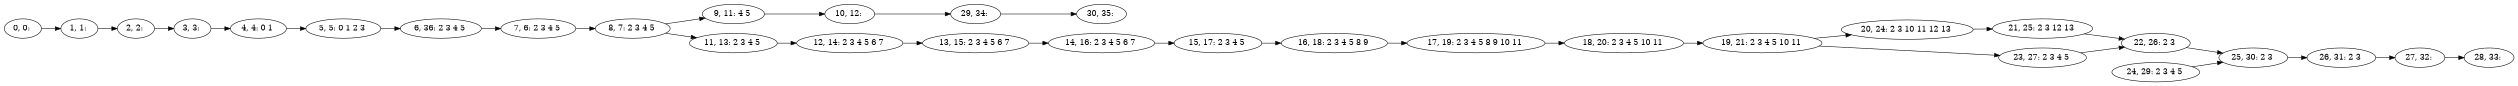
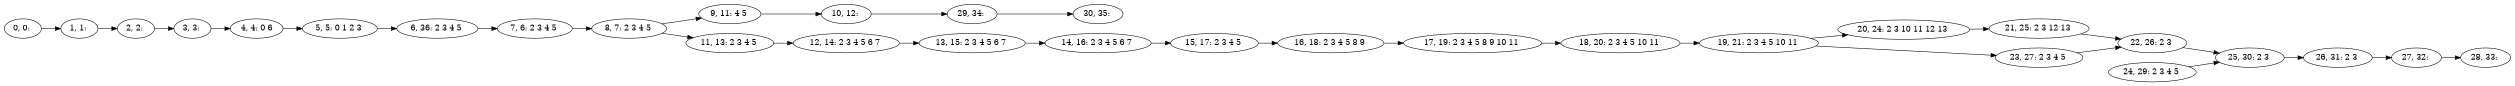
node "4, 4: 0 1": label "4, 4: 0 1" -> "4, 4: 0 6"
